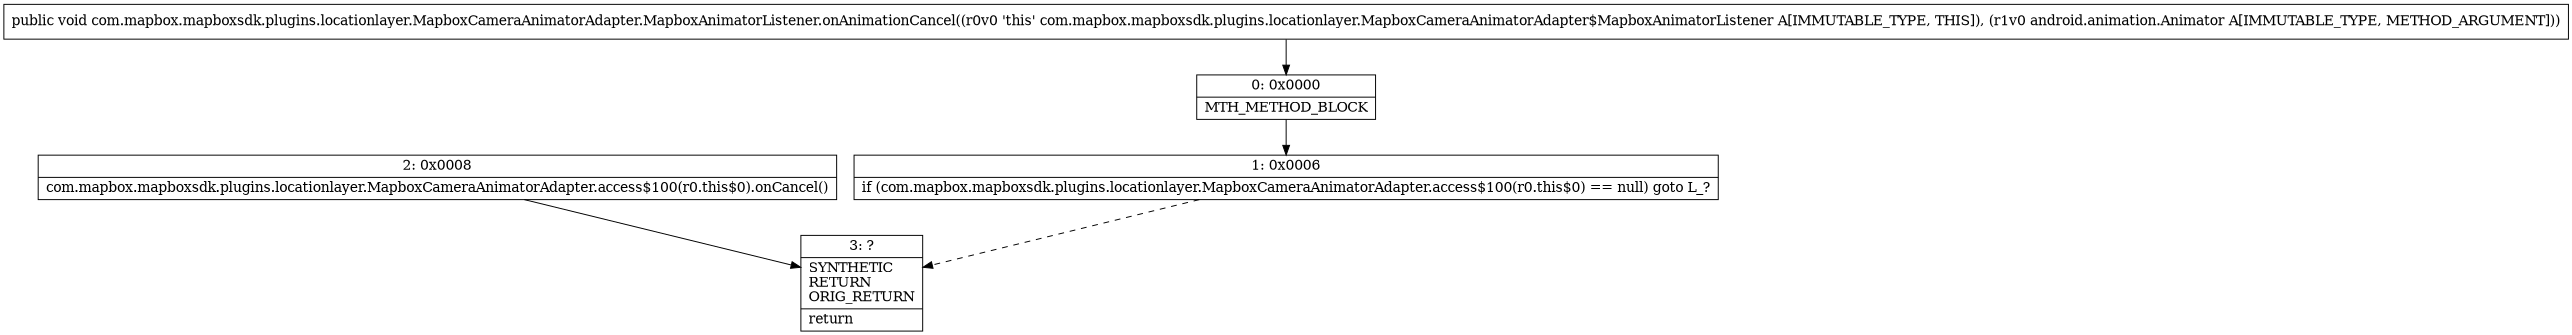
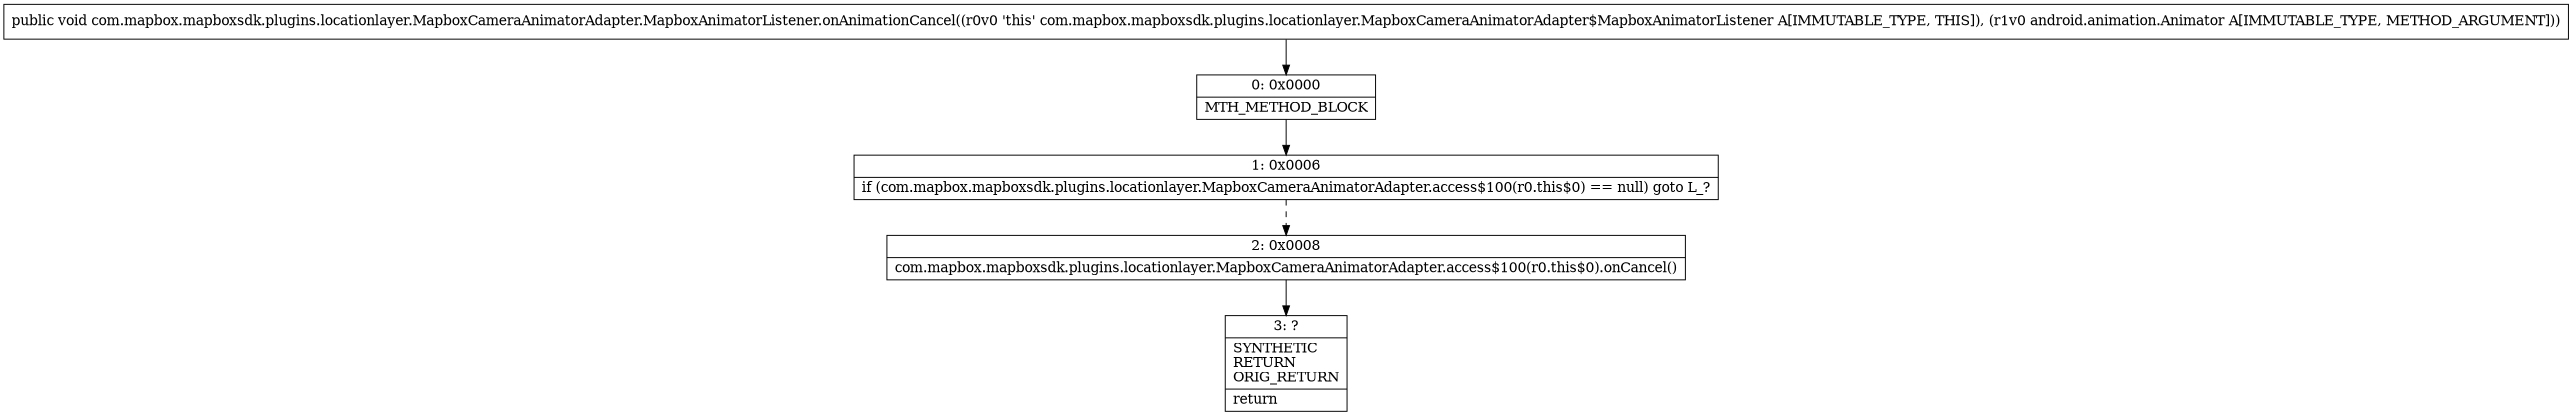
edge "1: 0x0006" -> "3: ?": now "1: 0x0006" -> "2: 0x0008"
